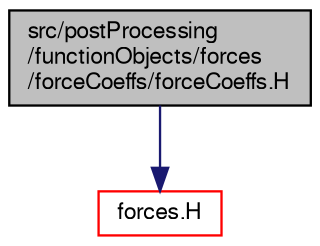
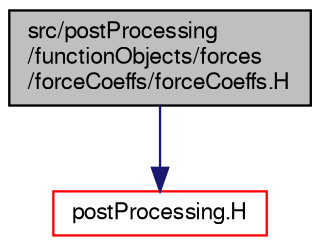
node "forces.H": label "forces.H" -> "postProcessing.H"
